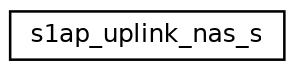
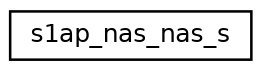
node "s1ap_uplink_nas_s": label "s1ap_uplink_nas_s" -> "s1ap_nas_nas_s"
